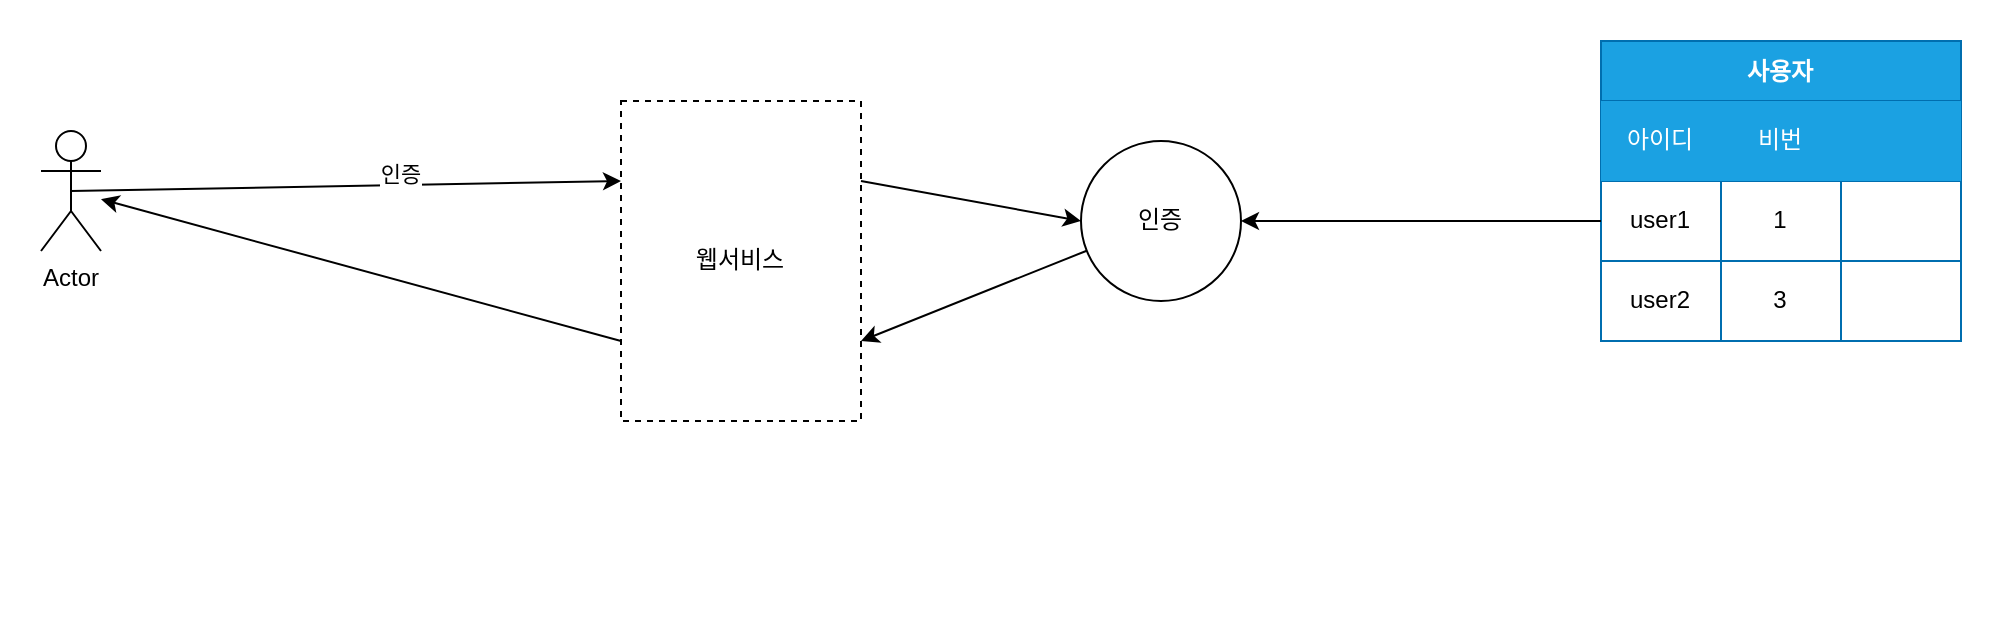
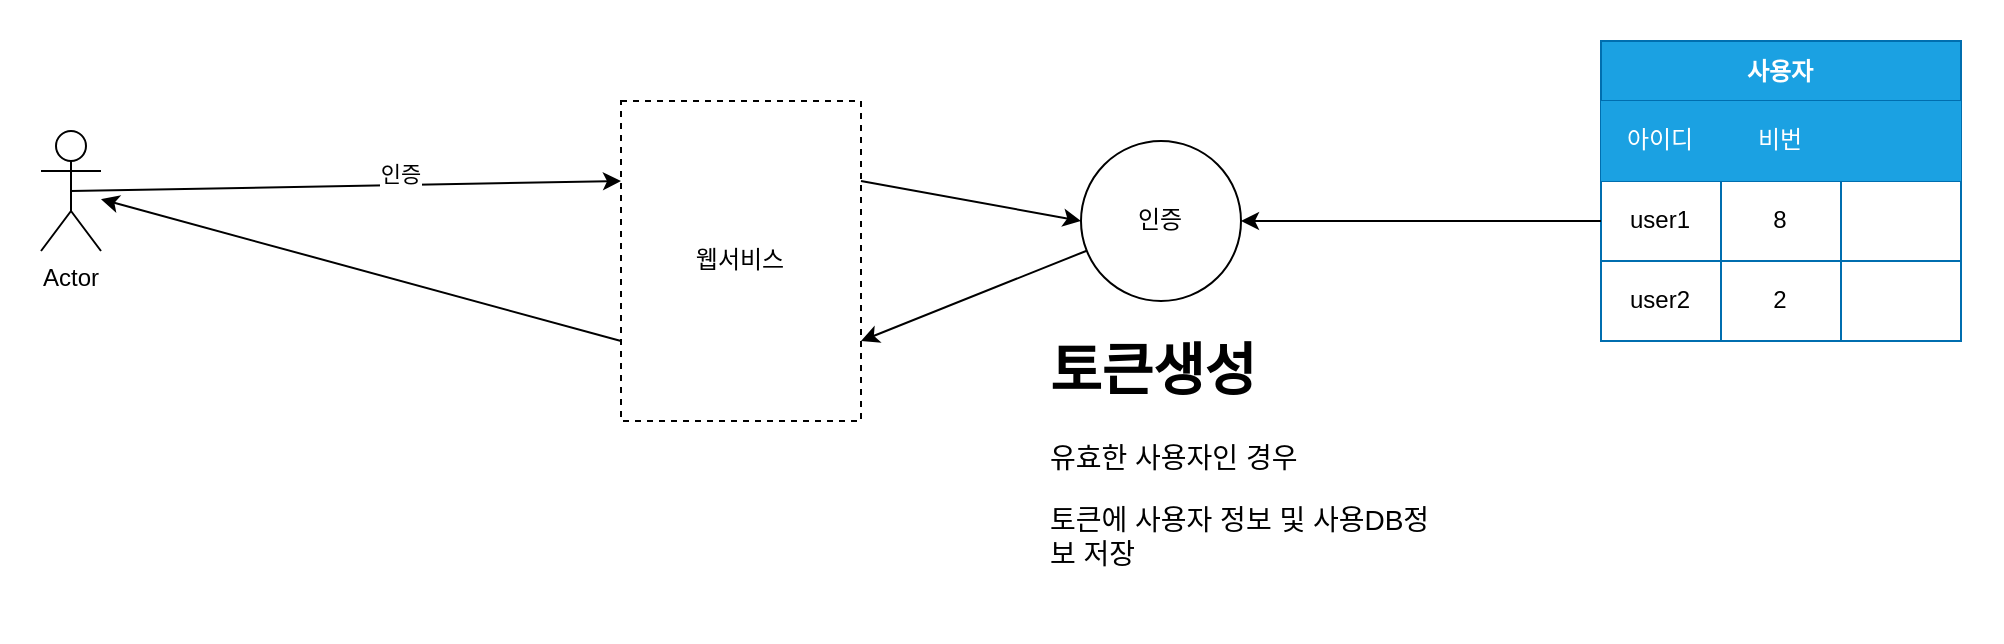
node "1": label "1" -> "8"
node "3": label "3" -> "2"
node "토큰생성유효한 사용자인 경우 토큰에 사용자 정보 및 사용DB정보 저장": added
